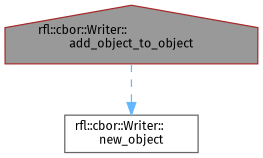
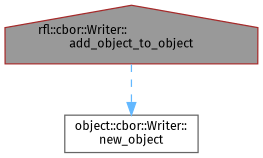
node "rfl::cbor::Writer:: new_object": label "rfl::cbor::Writer:: new_object" -> "object::cbor::Writer:: new_object"
